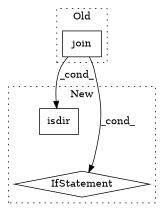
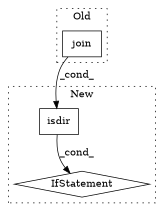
edge "join" -> "IfStatement": now "isdir" -> "IfStatement"
